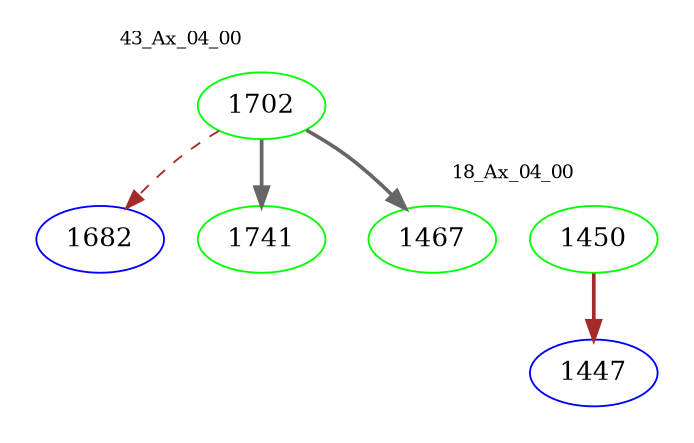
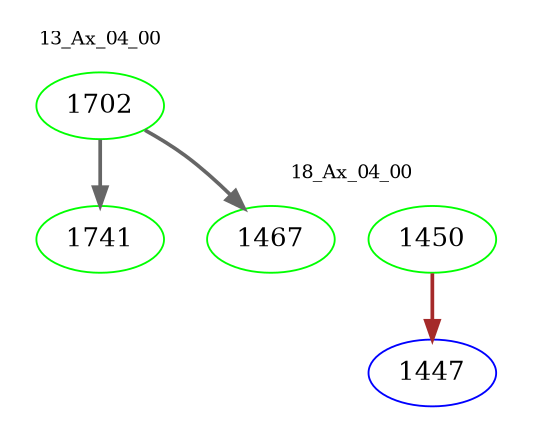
cluster "43_Ax_04_00": label "43_Ax_04_00" -> "13_Ax_04_00"
node "1682": removed
